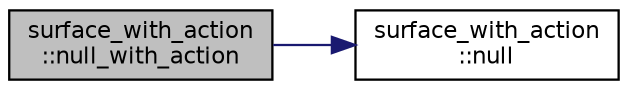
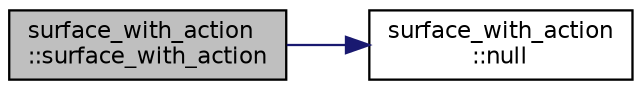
node "surface_with_action ::null_with_action": label "surface_with_action ::null_with_action" -> "surface_with_action ::surface_with_action"
